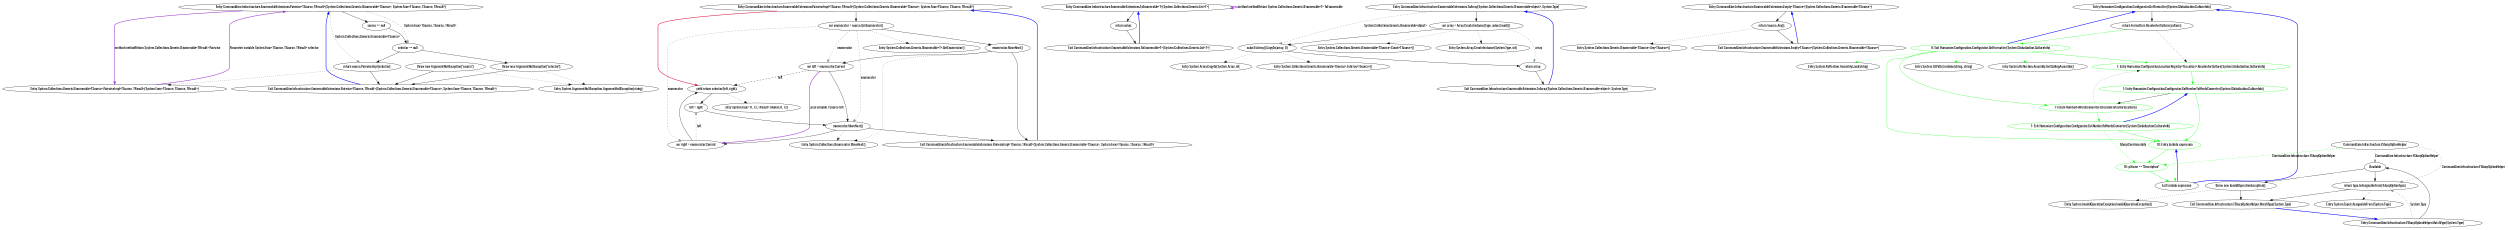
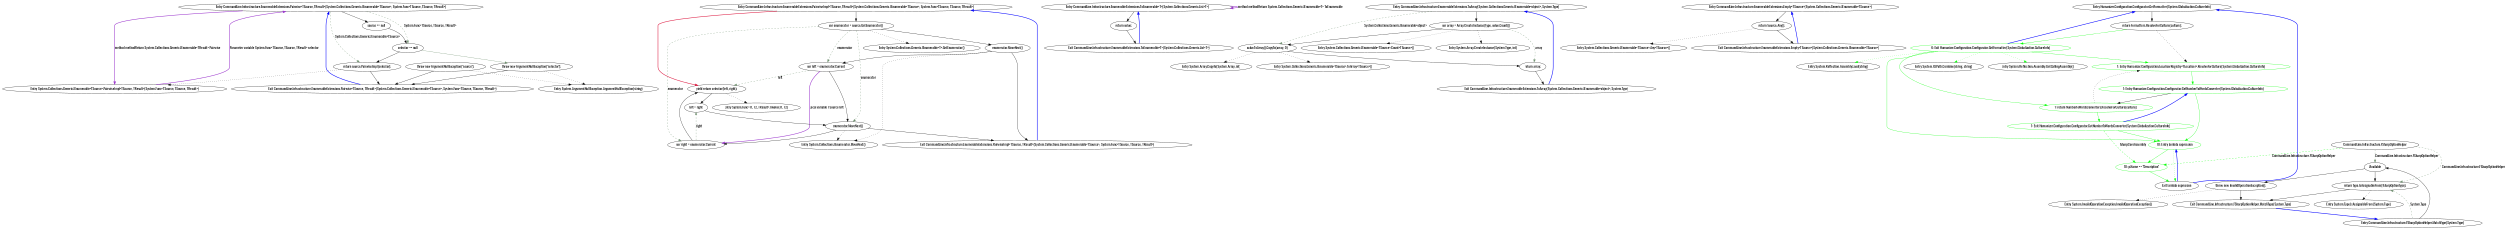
edge "selector == null" -> "throw new ArgumentNullException(''selector'');": color black -> darkseagreen4
edge "var left = enumerator.Current" -> "yield return selector(left, right);": color black -> darkseagreen4
edge "var right = enumerator.Current" -> "left = right": label "left" -> "right"
